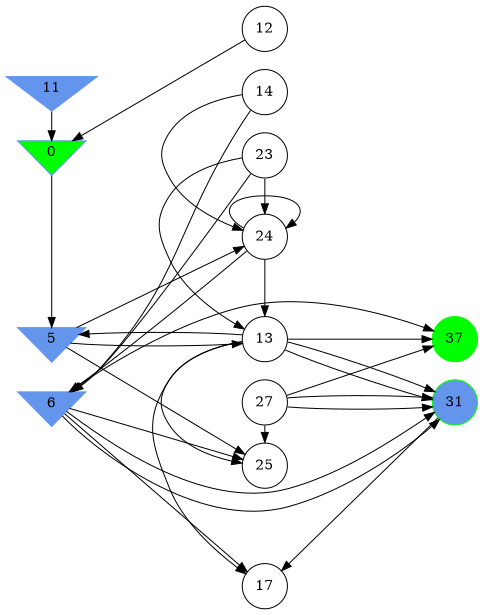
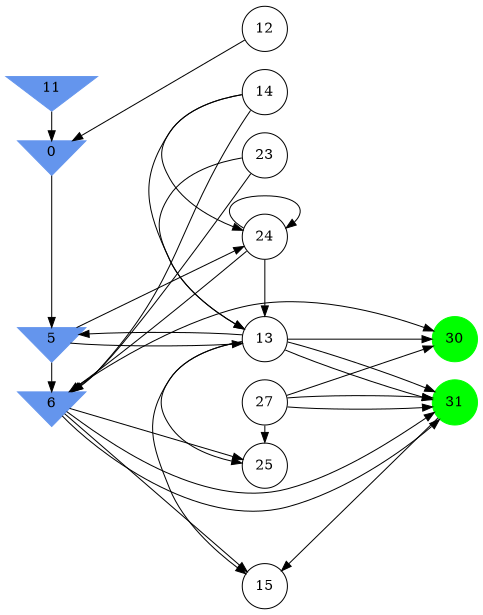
node "0": fillcolor green -> cornflowerblue
edge "23" -> "24": removed
edge "14" -> "13": added
node "37": label "37" -> "30"
edge "5" -> "25": now "5" -> "6"
node "31": fillcolor cornflowerblue -> green
node "17": label "17" -> "15"
